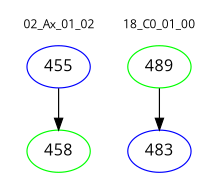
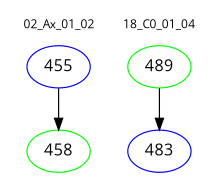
cluster "18_C0_01_00": label "18_C0_01_00" -> "18_C0_01_04"
